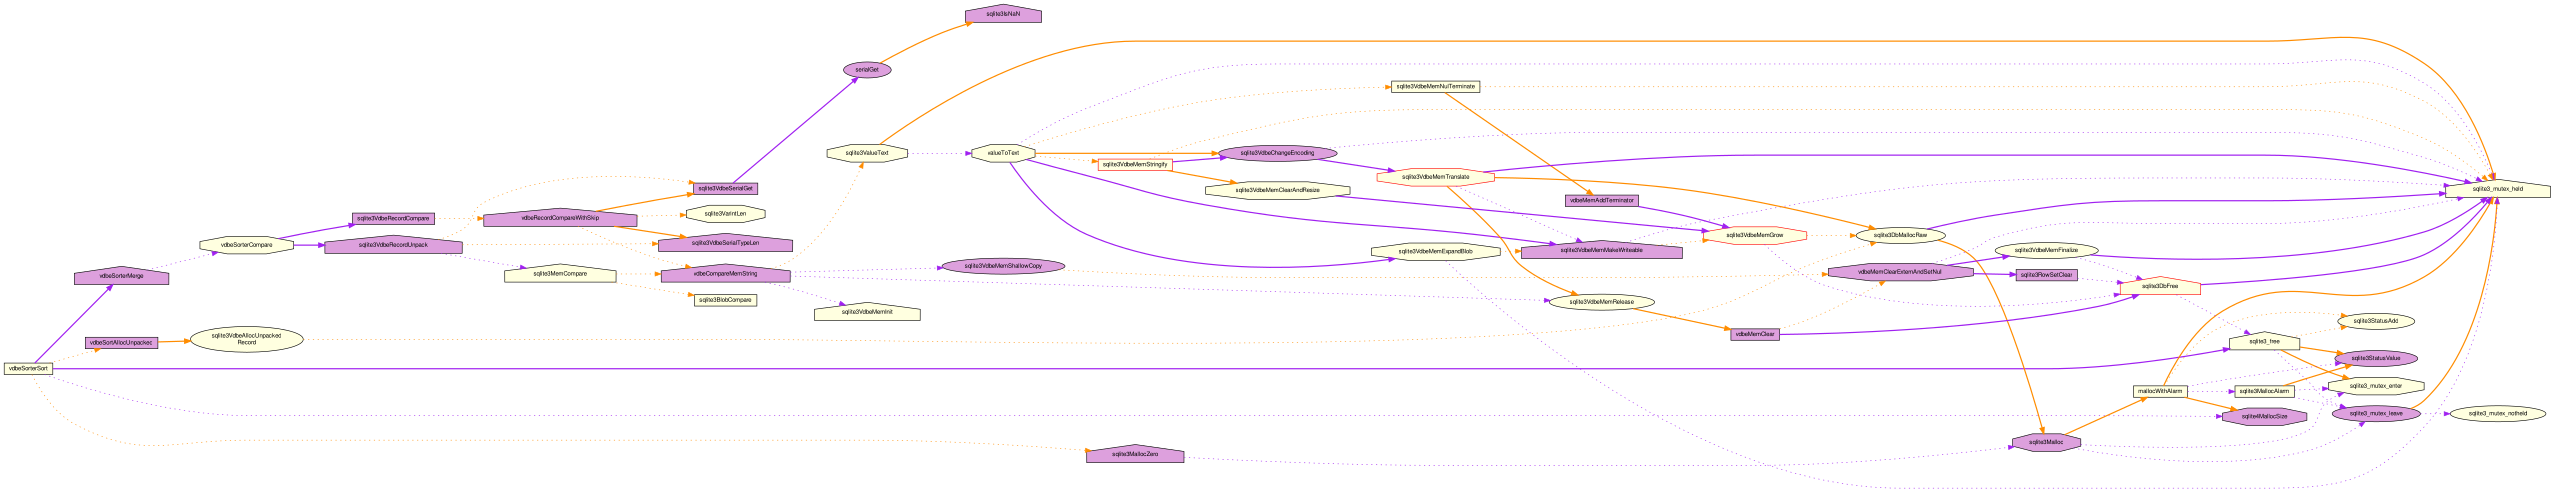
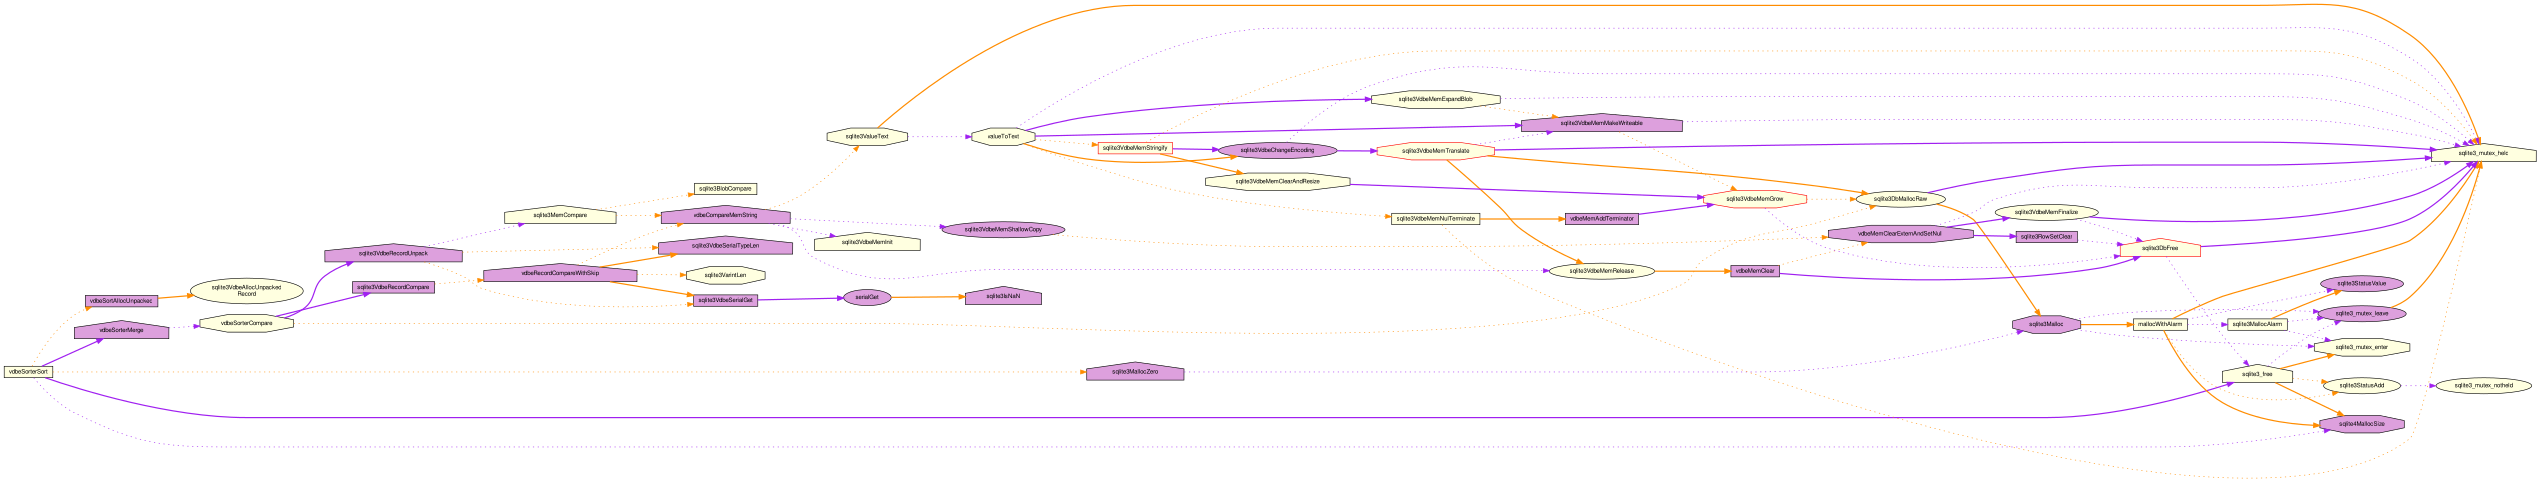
edge "sqlite3VdbeAllocUnpacked Record" -> "sqlite3DbMallocRaw": now "vdbeSorterCompare" -> "sqlite3DbMallocRaw"
edge "sqlite3_free" -> "sqlite3StatusValue": now "sqlite3_free" -> "sqlite4MallocSize"
edge "sqlite3_mutex_leave" -> "sqlite3_mutex_notheld": now "sqlite3StatusAdd" -> "sqlite3_mutex_notheld"
